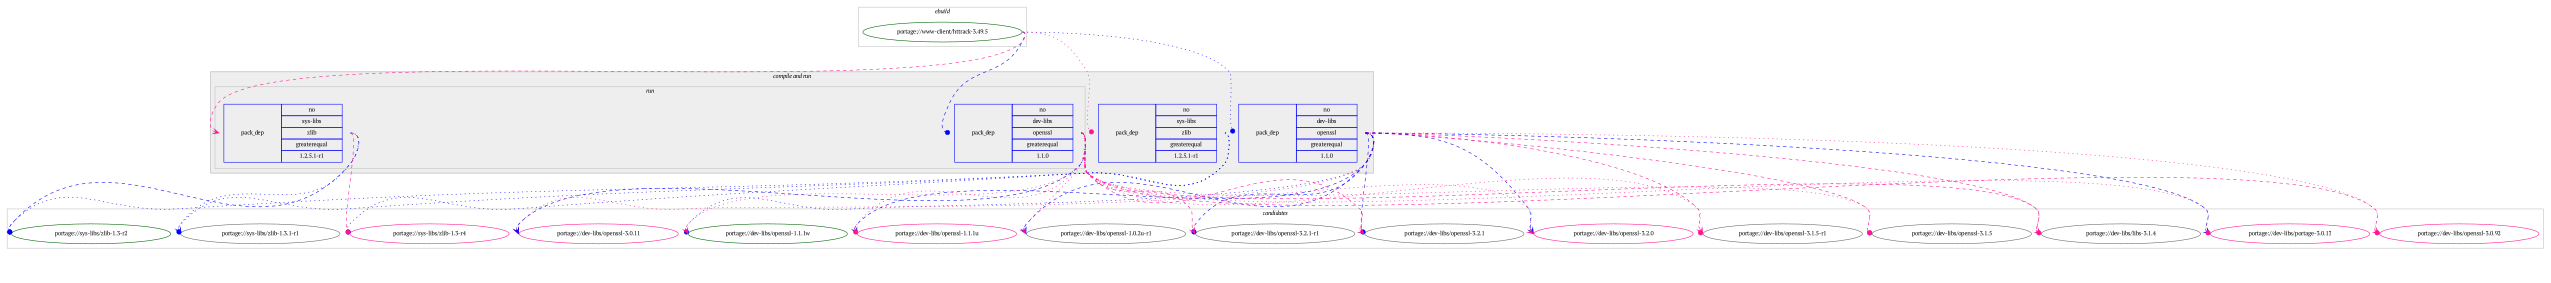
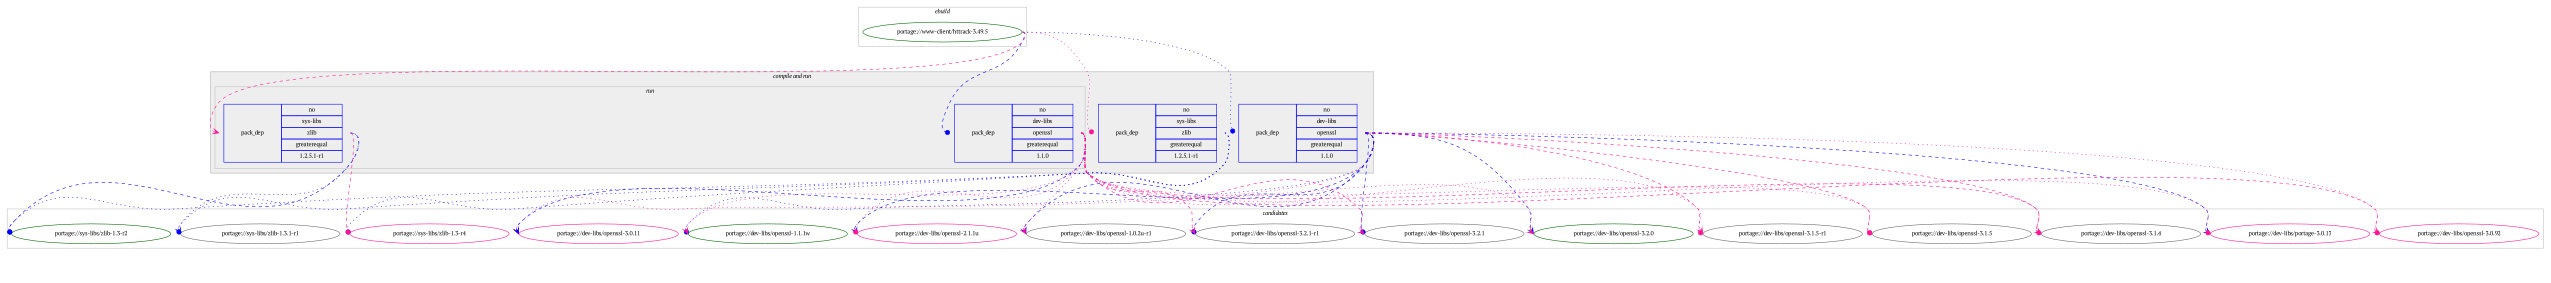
node "portage://dev-libs/openssl-1.1.1u": label "portage://dev-libs/openssl-1.1.1u" -> "portage://dev-libs/openssl-2.1.1u"
node "portage://dev-libs/openssl-3.2.0": color deeppink -> darkgreen
node "portage://dev-libs/libs-3.1.4": label "portage://dev-libs/libs-3.1.4" -> "portage://dev-libs/openssl-3.1.4"
